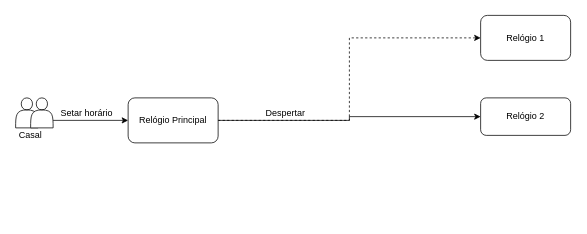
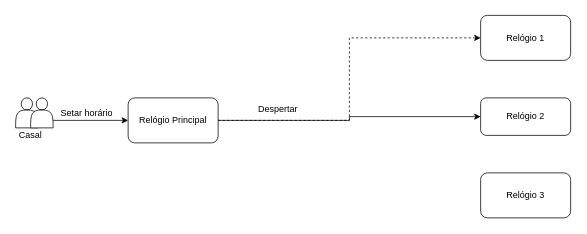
node "Despertar": moved (285, 113) -> (278, 109)
node "Relógio 3": added
